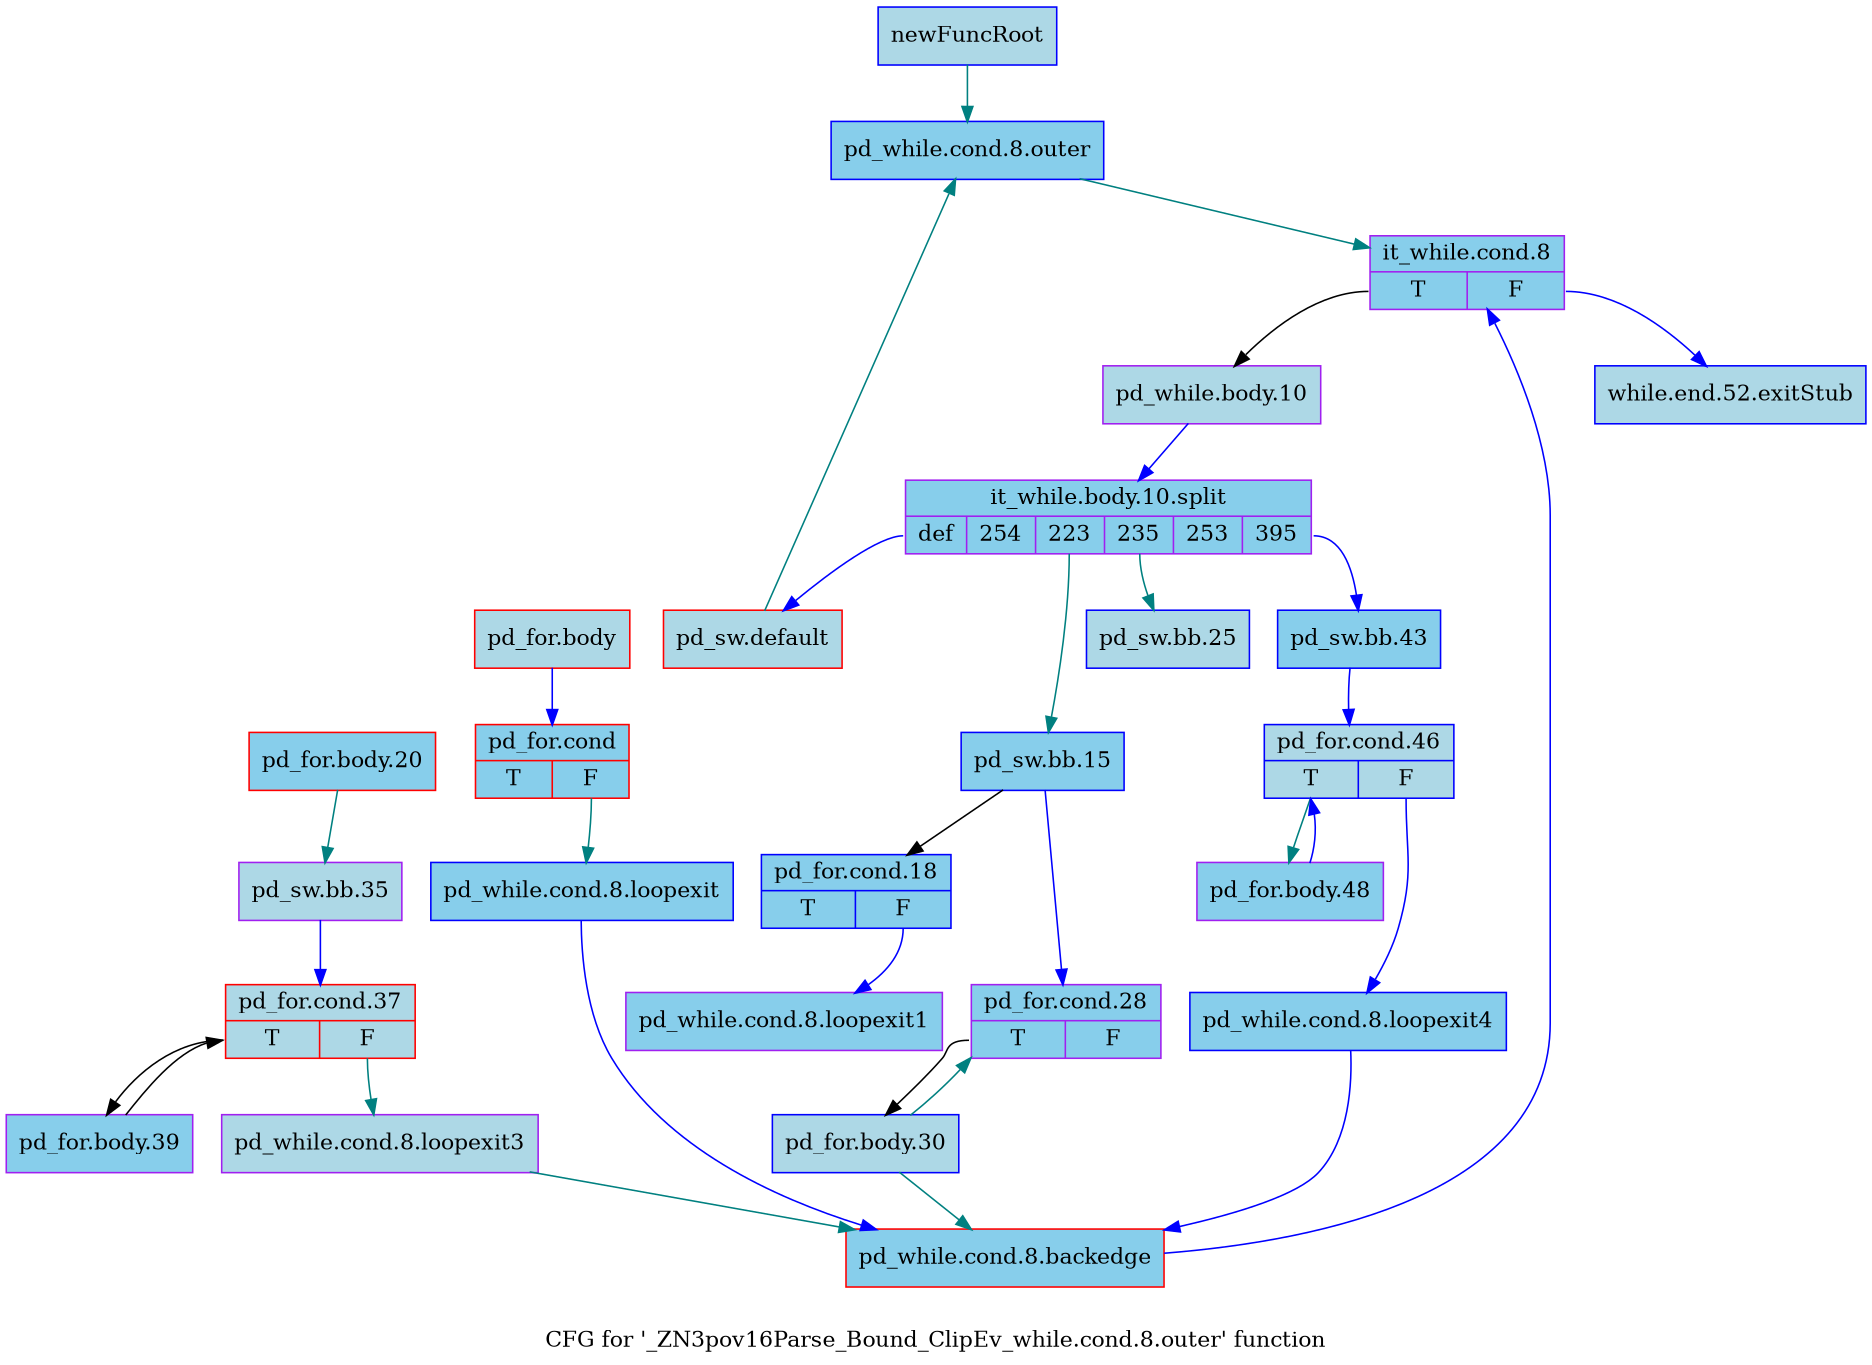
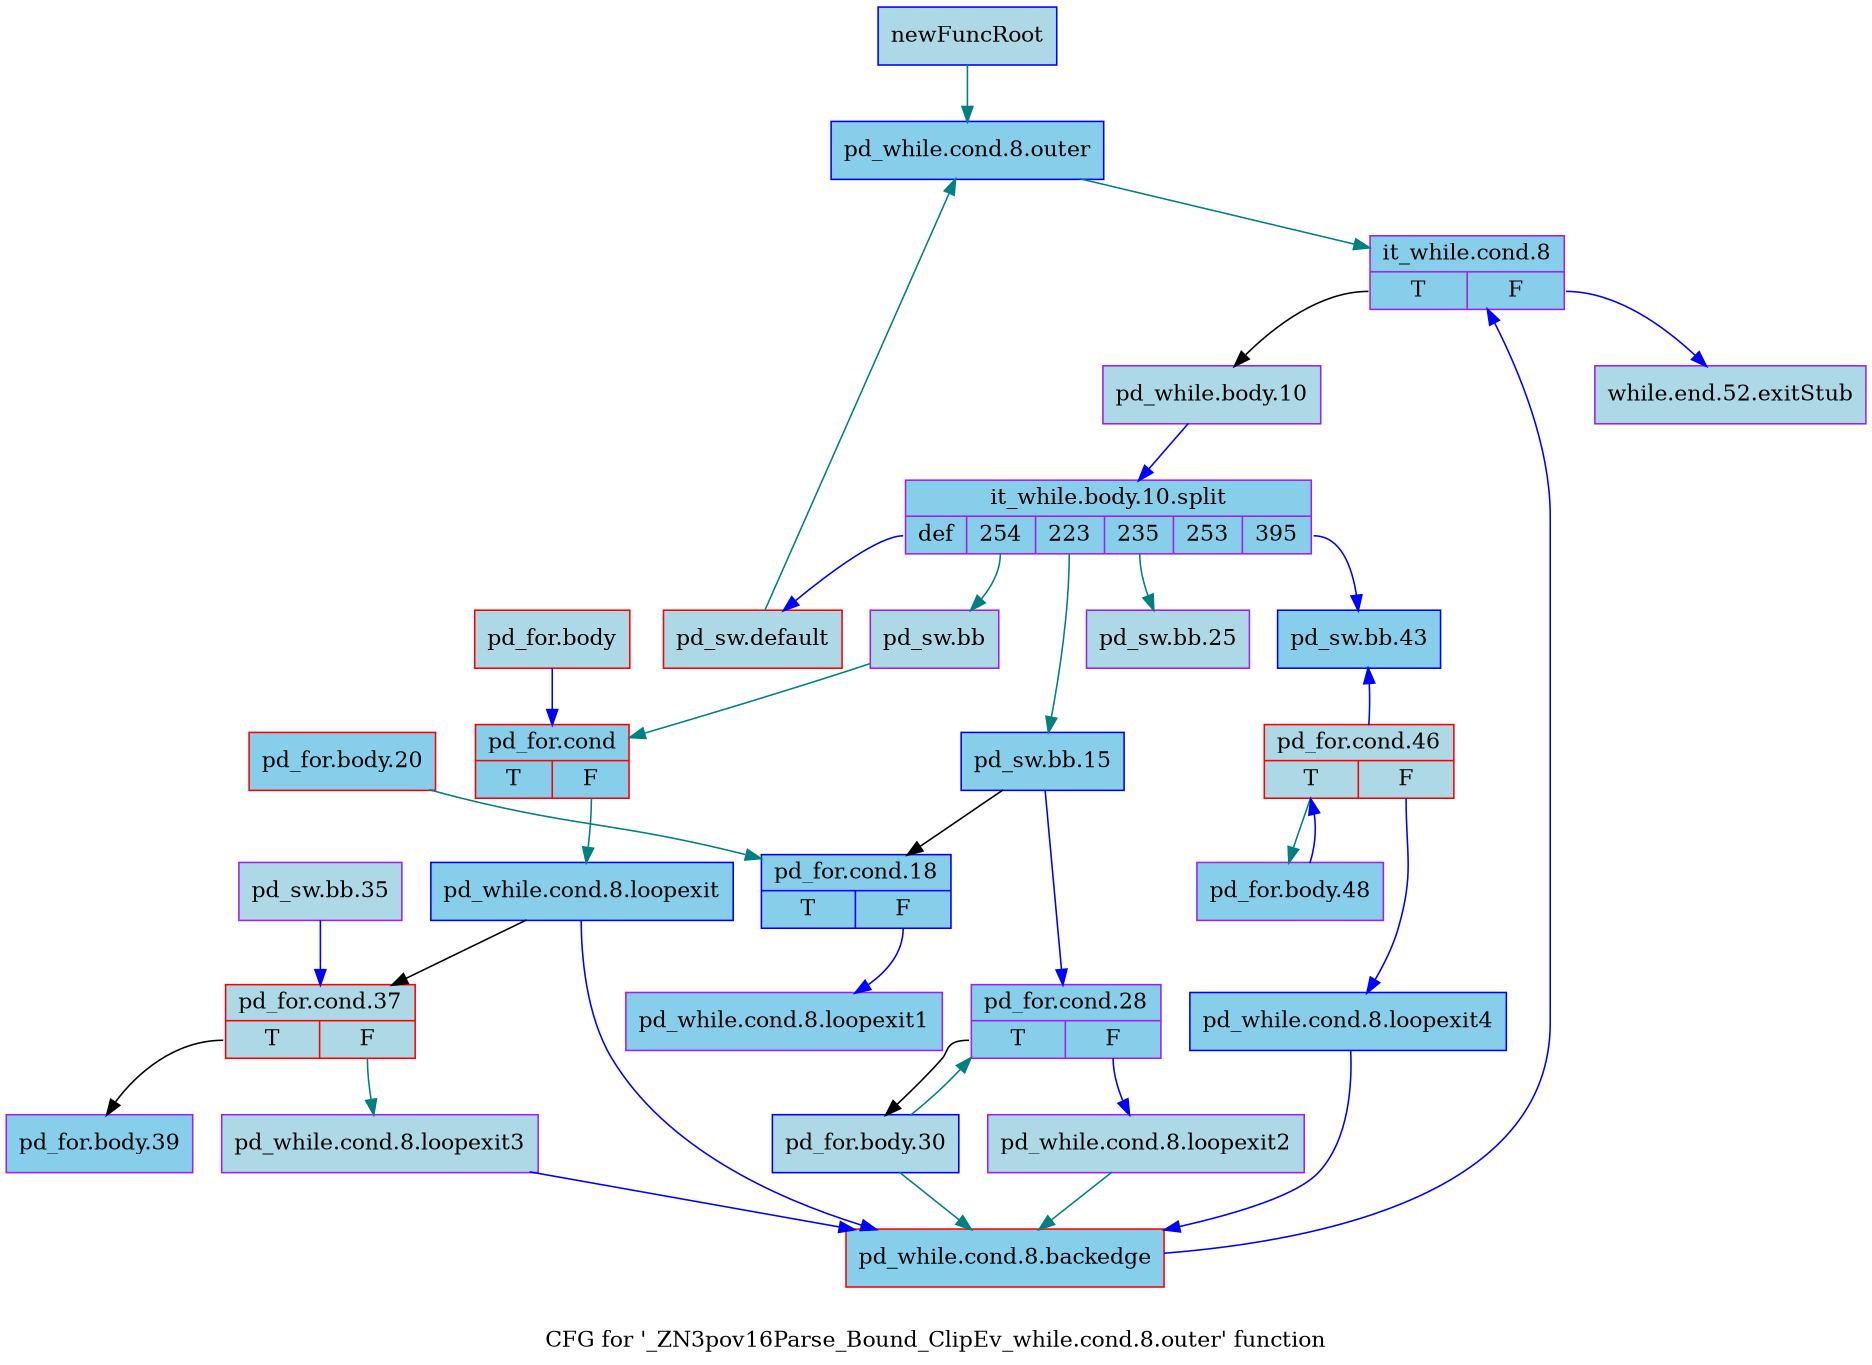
node "while.end.52.exitStub": color blue -> purple
node "pd_sw.bb": added
node "pd_sw.bb.25": color blue -> purple
edge "pd_sw.bb.43" -> "pd_for.cond.46": reversed
node "pd_for.cond.46": color blue -> red
edge "pd_for.body.20" -> "pd_sw.bb.35": now "pd_for.body.20" -> "pd_for.cond.18"
edge "pd_for.body.39" -> "pd_for.cond.37": now "pd_while.cond.8.loopexit" -> "pd_for.cond.37"
node "pd_while.cond.8.loopexit2": added
edge "pd_while.cond.8.loopexit3" -> "pd_while.cond.8.backedge": color teal -> blue
